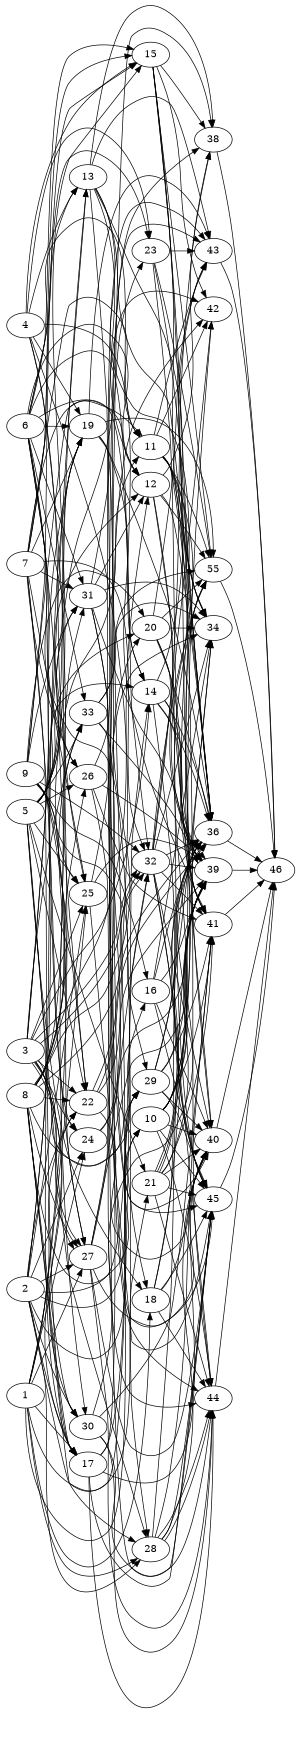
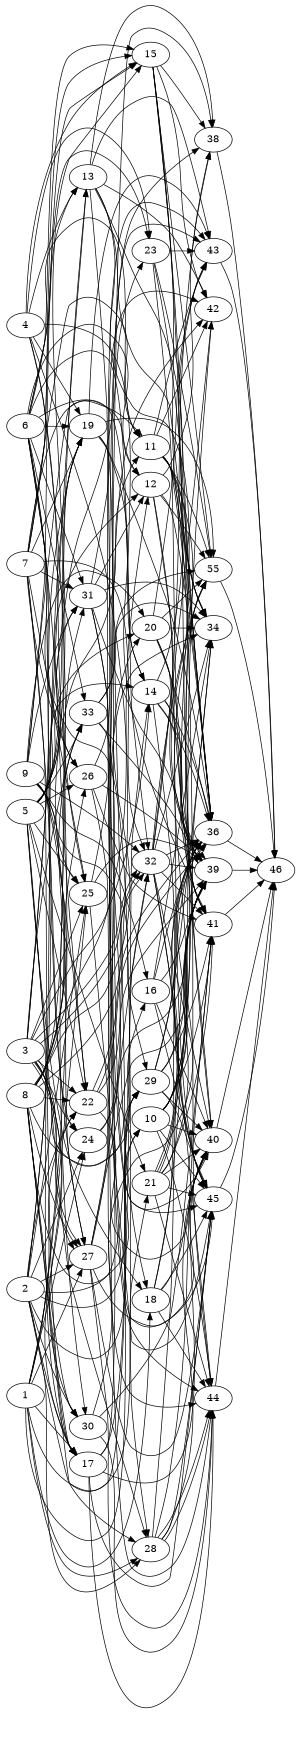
edge "13" -> "12": now "13" -> "42"
edge "30" -> "45": removed
